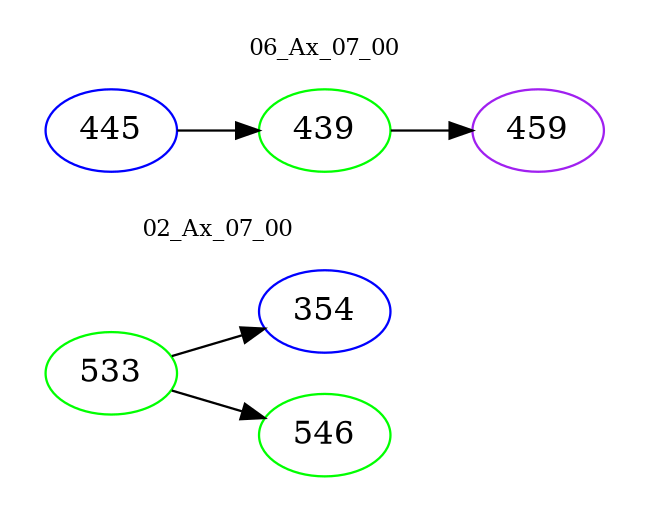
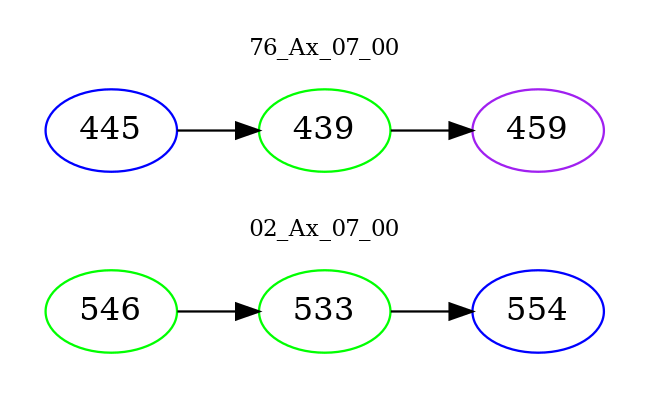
cluster "06_Ax_07_00": label "06_Ax_07_00" -> "76_Ax_07_00"
node "354": label "354" -> "554"
edge "533" -> "546": reversed
